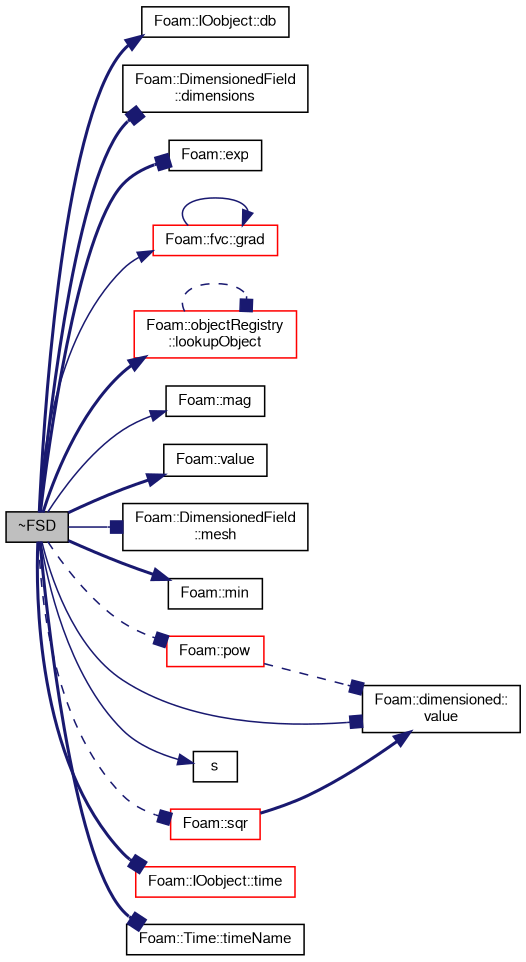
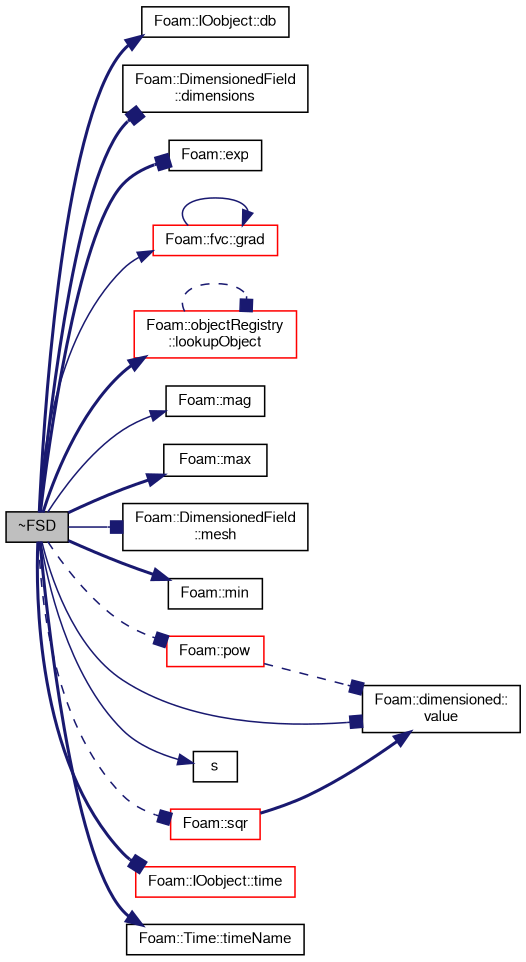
node "Foam::value": label "Foam::value" -> "Foam::max"
edge "~FSD" -> "Foam::Time::timeName": arrowhead box -> normal
